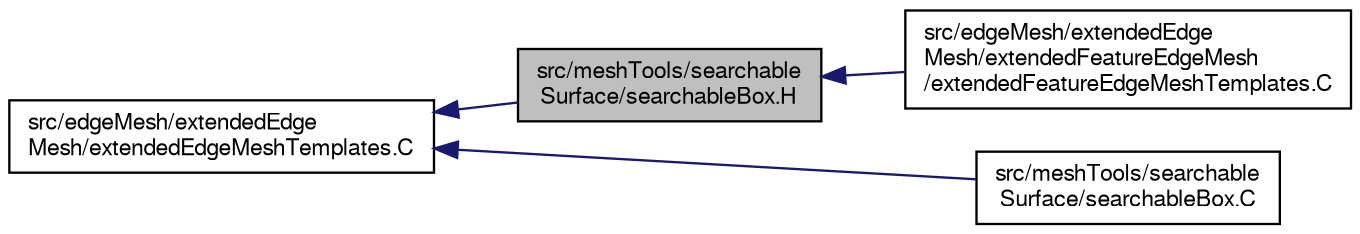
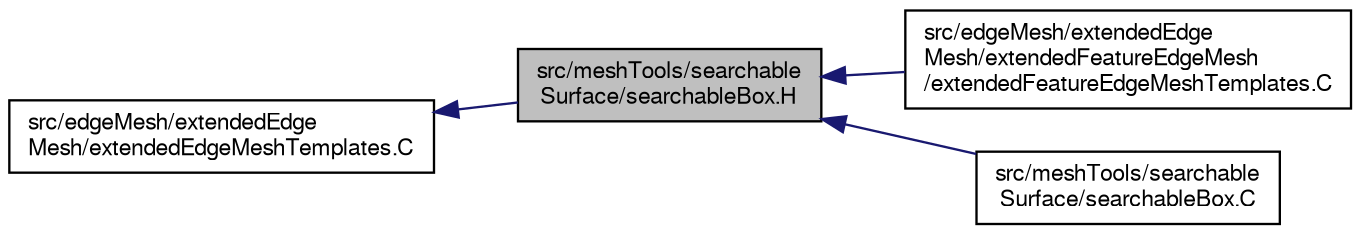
edge "src/meshTools/searchable Surface/searchableBox.C" -> "src/edgeMesh/extendedEdge Mesh/extendedEdgeMeshTemplates.C": now "src/meshTools/searchable Surface/searchableBox.C" -> "src/meshTools/searchable Surface/searchableBox.H"
